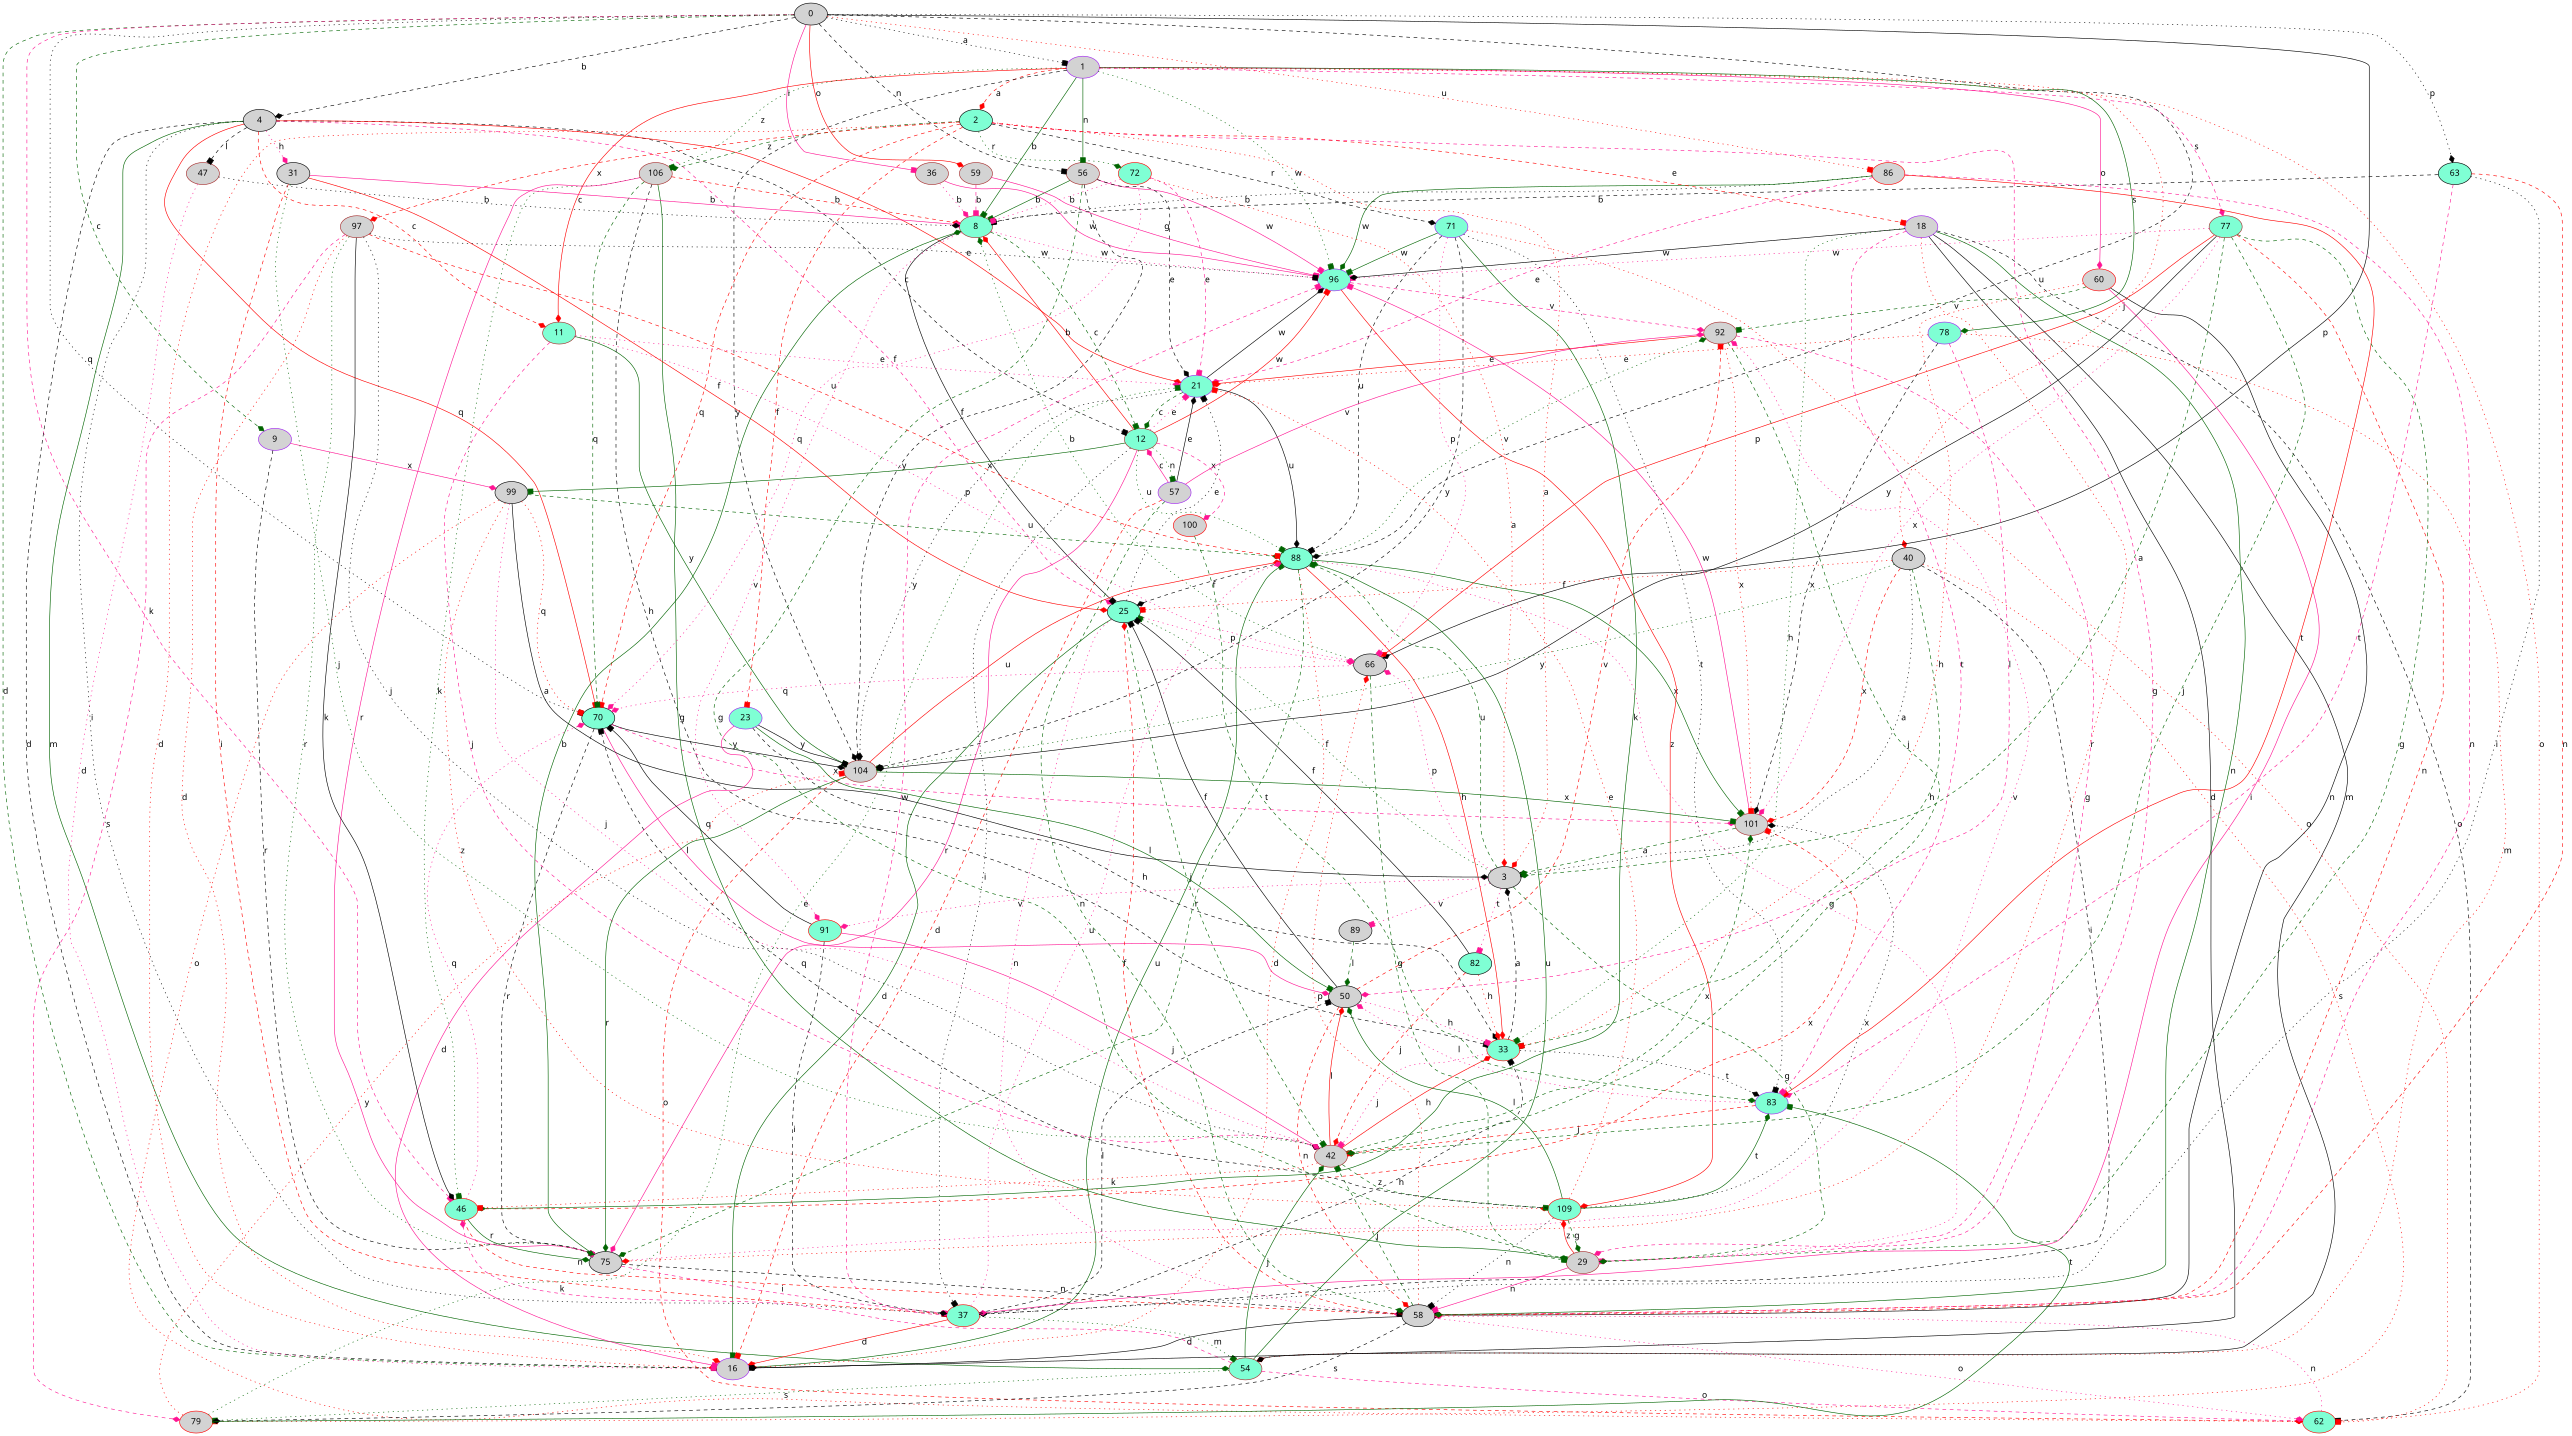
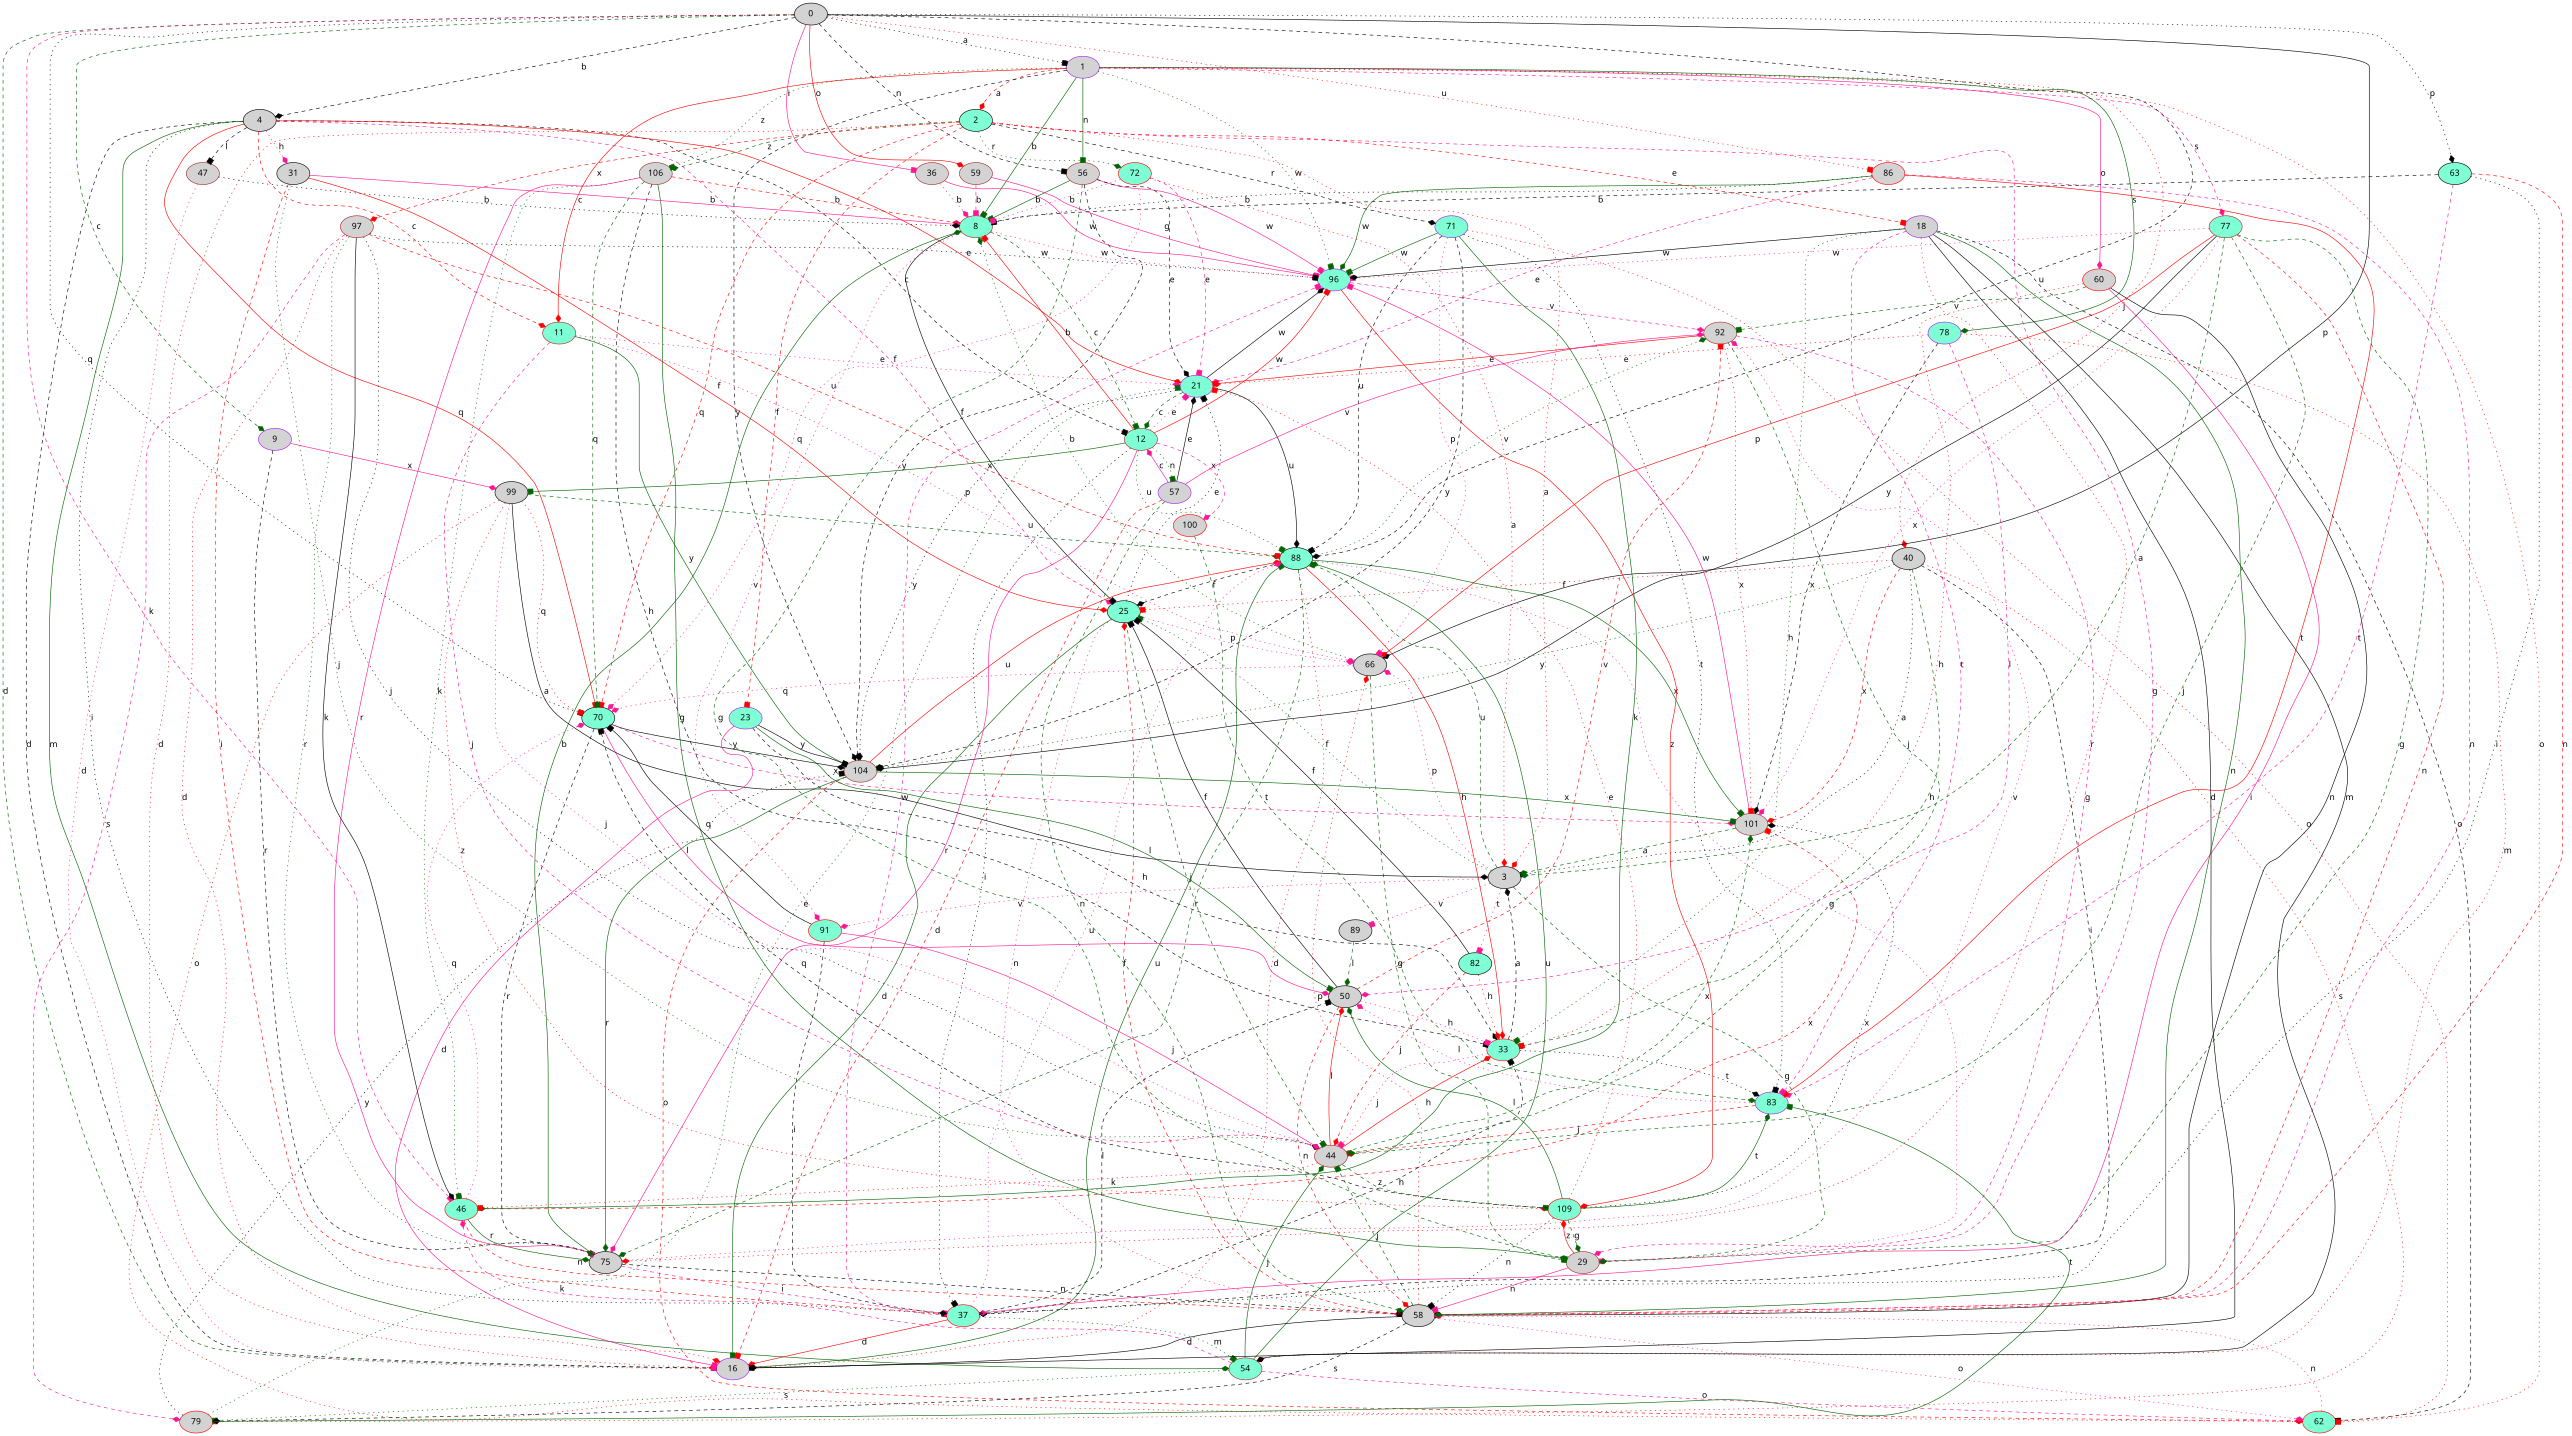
edge "12" -> "8": arrowhead diamond -> box
edge "79" -> "104": color red -> black
node "42": label "42" -> "44"
